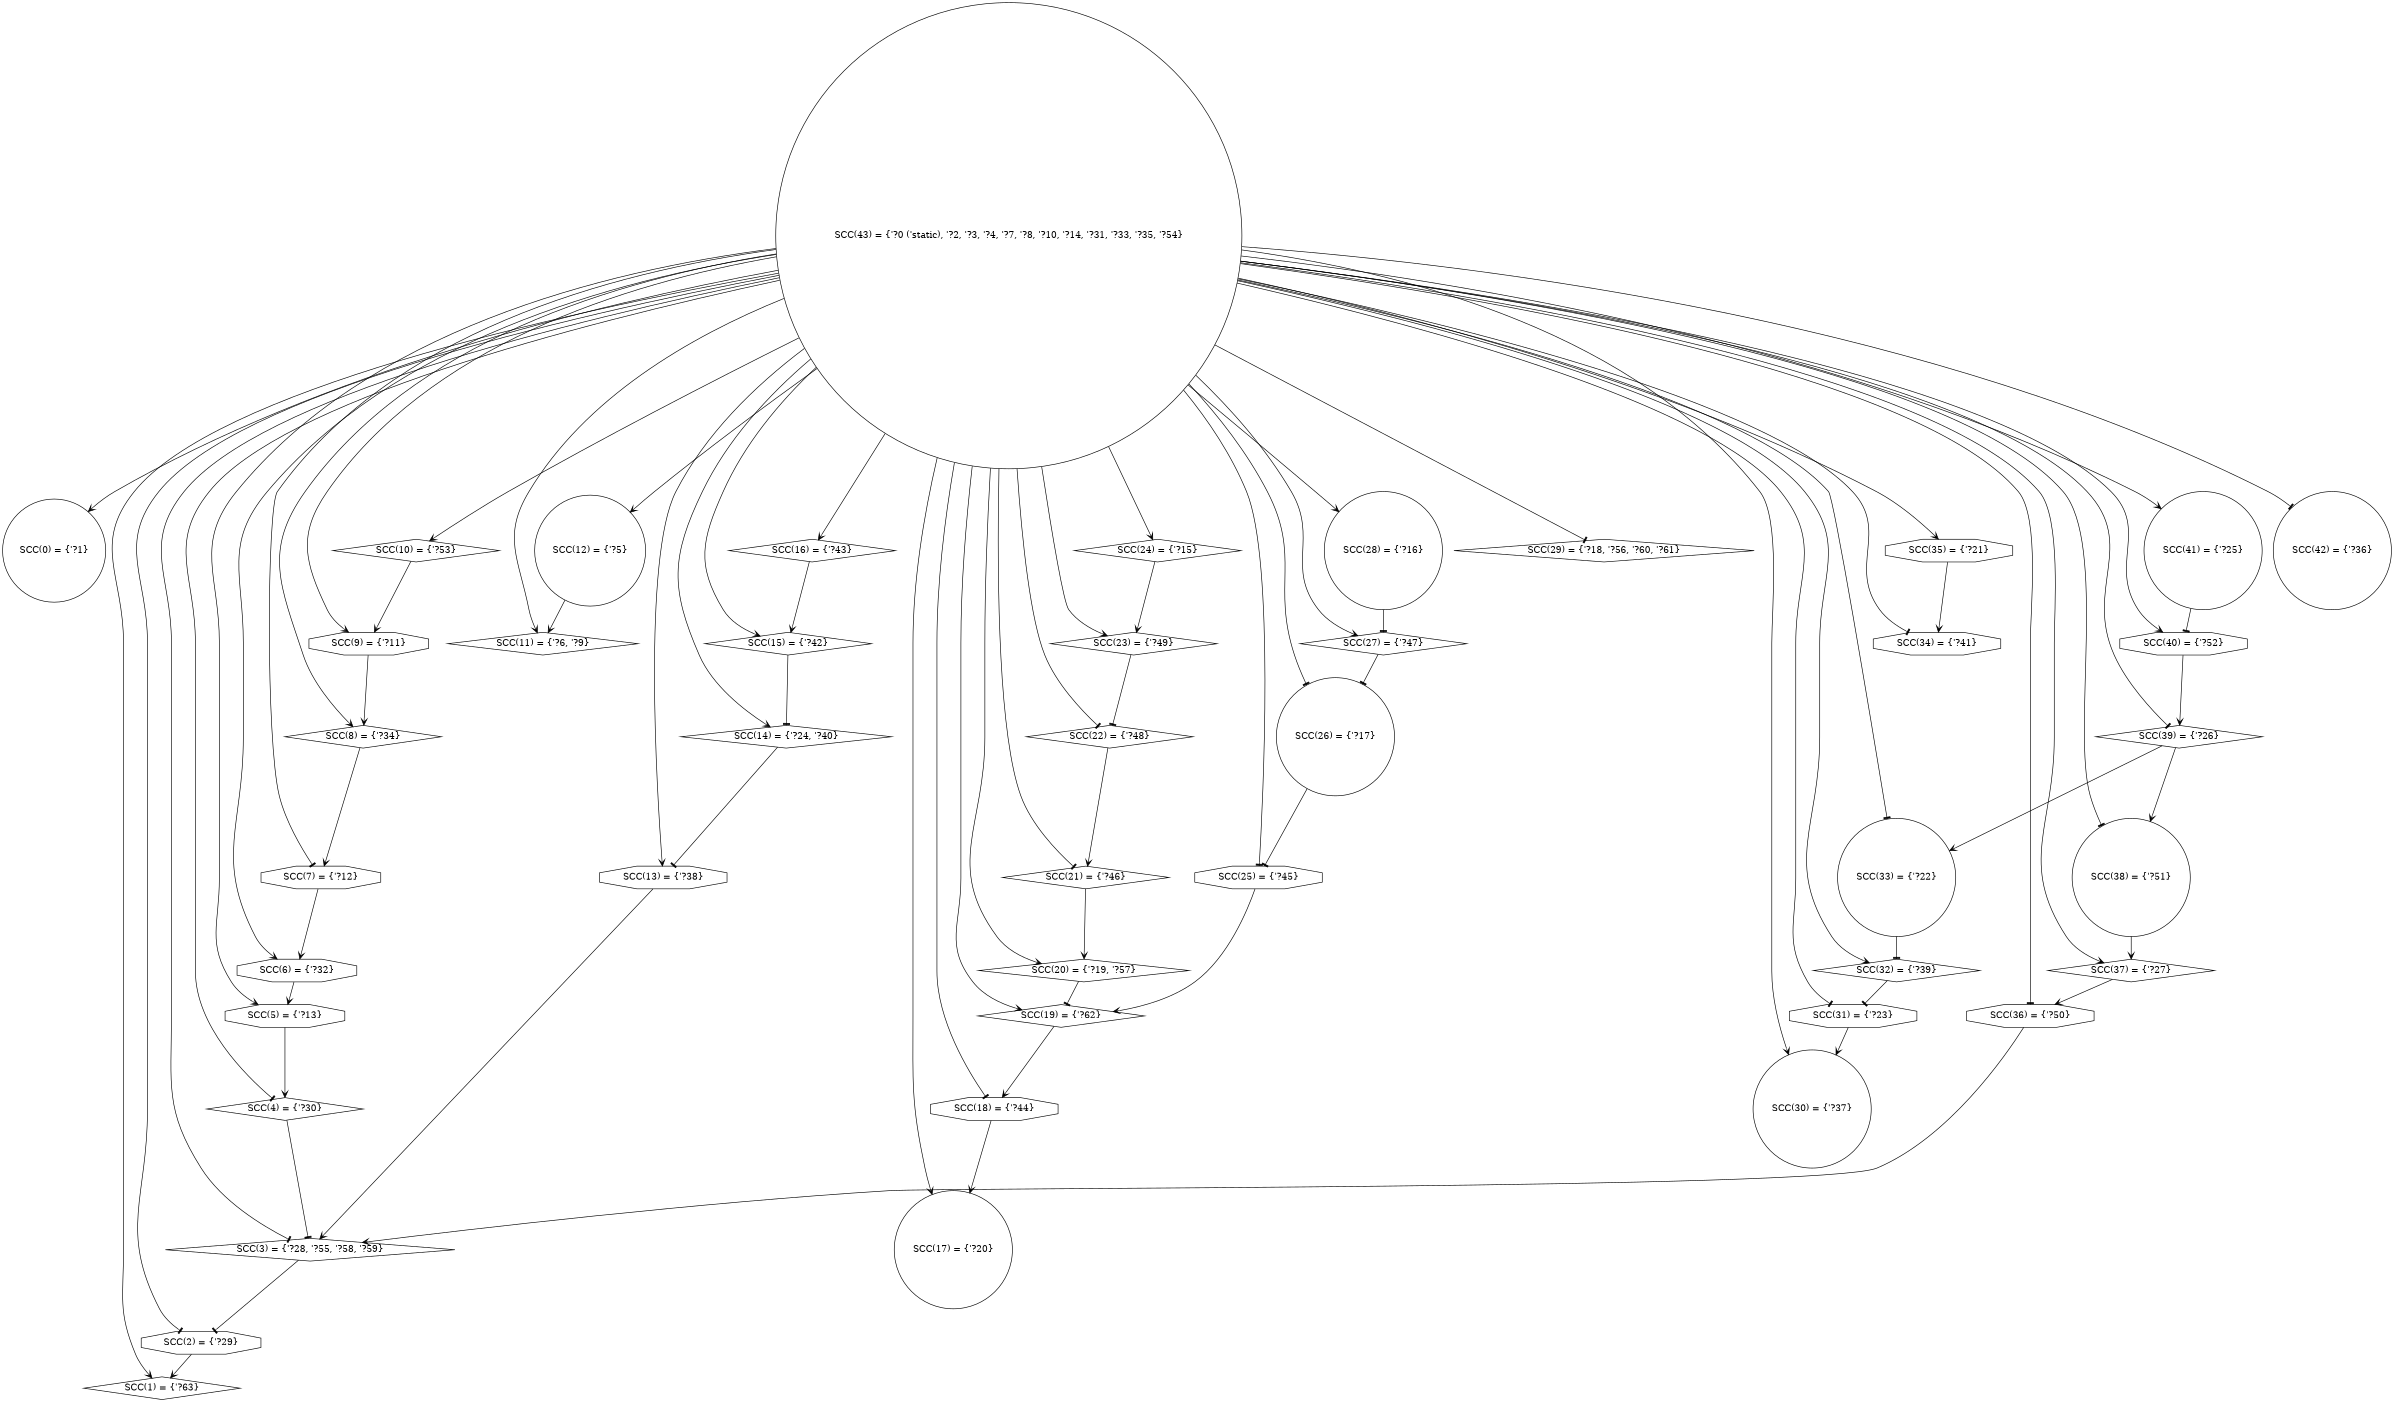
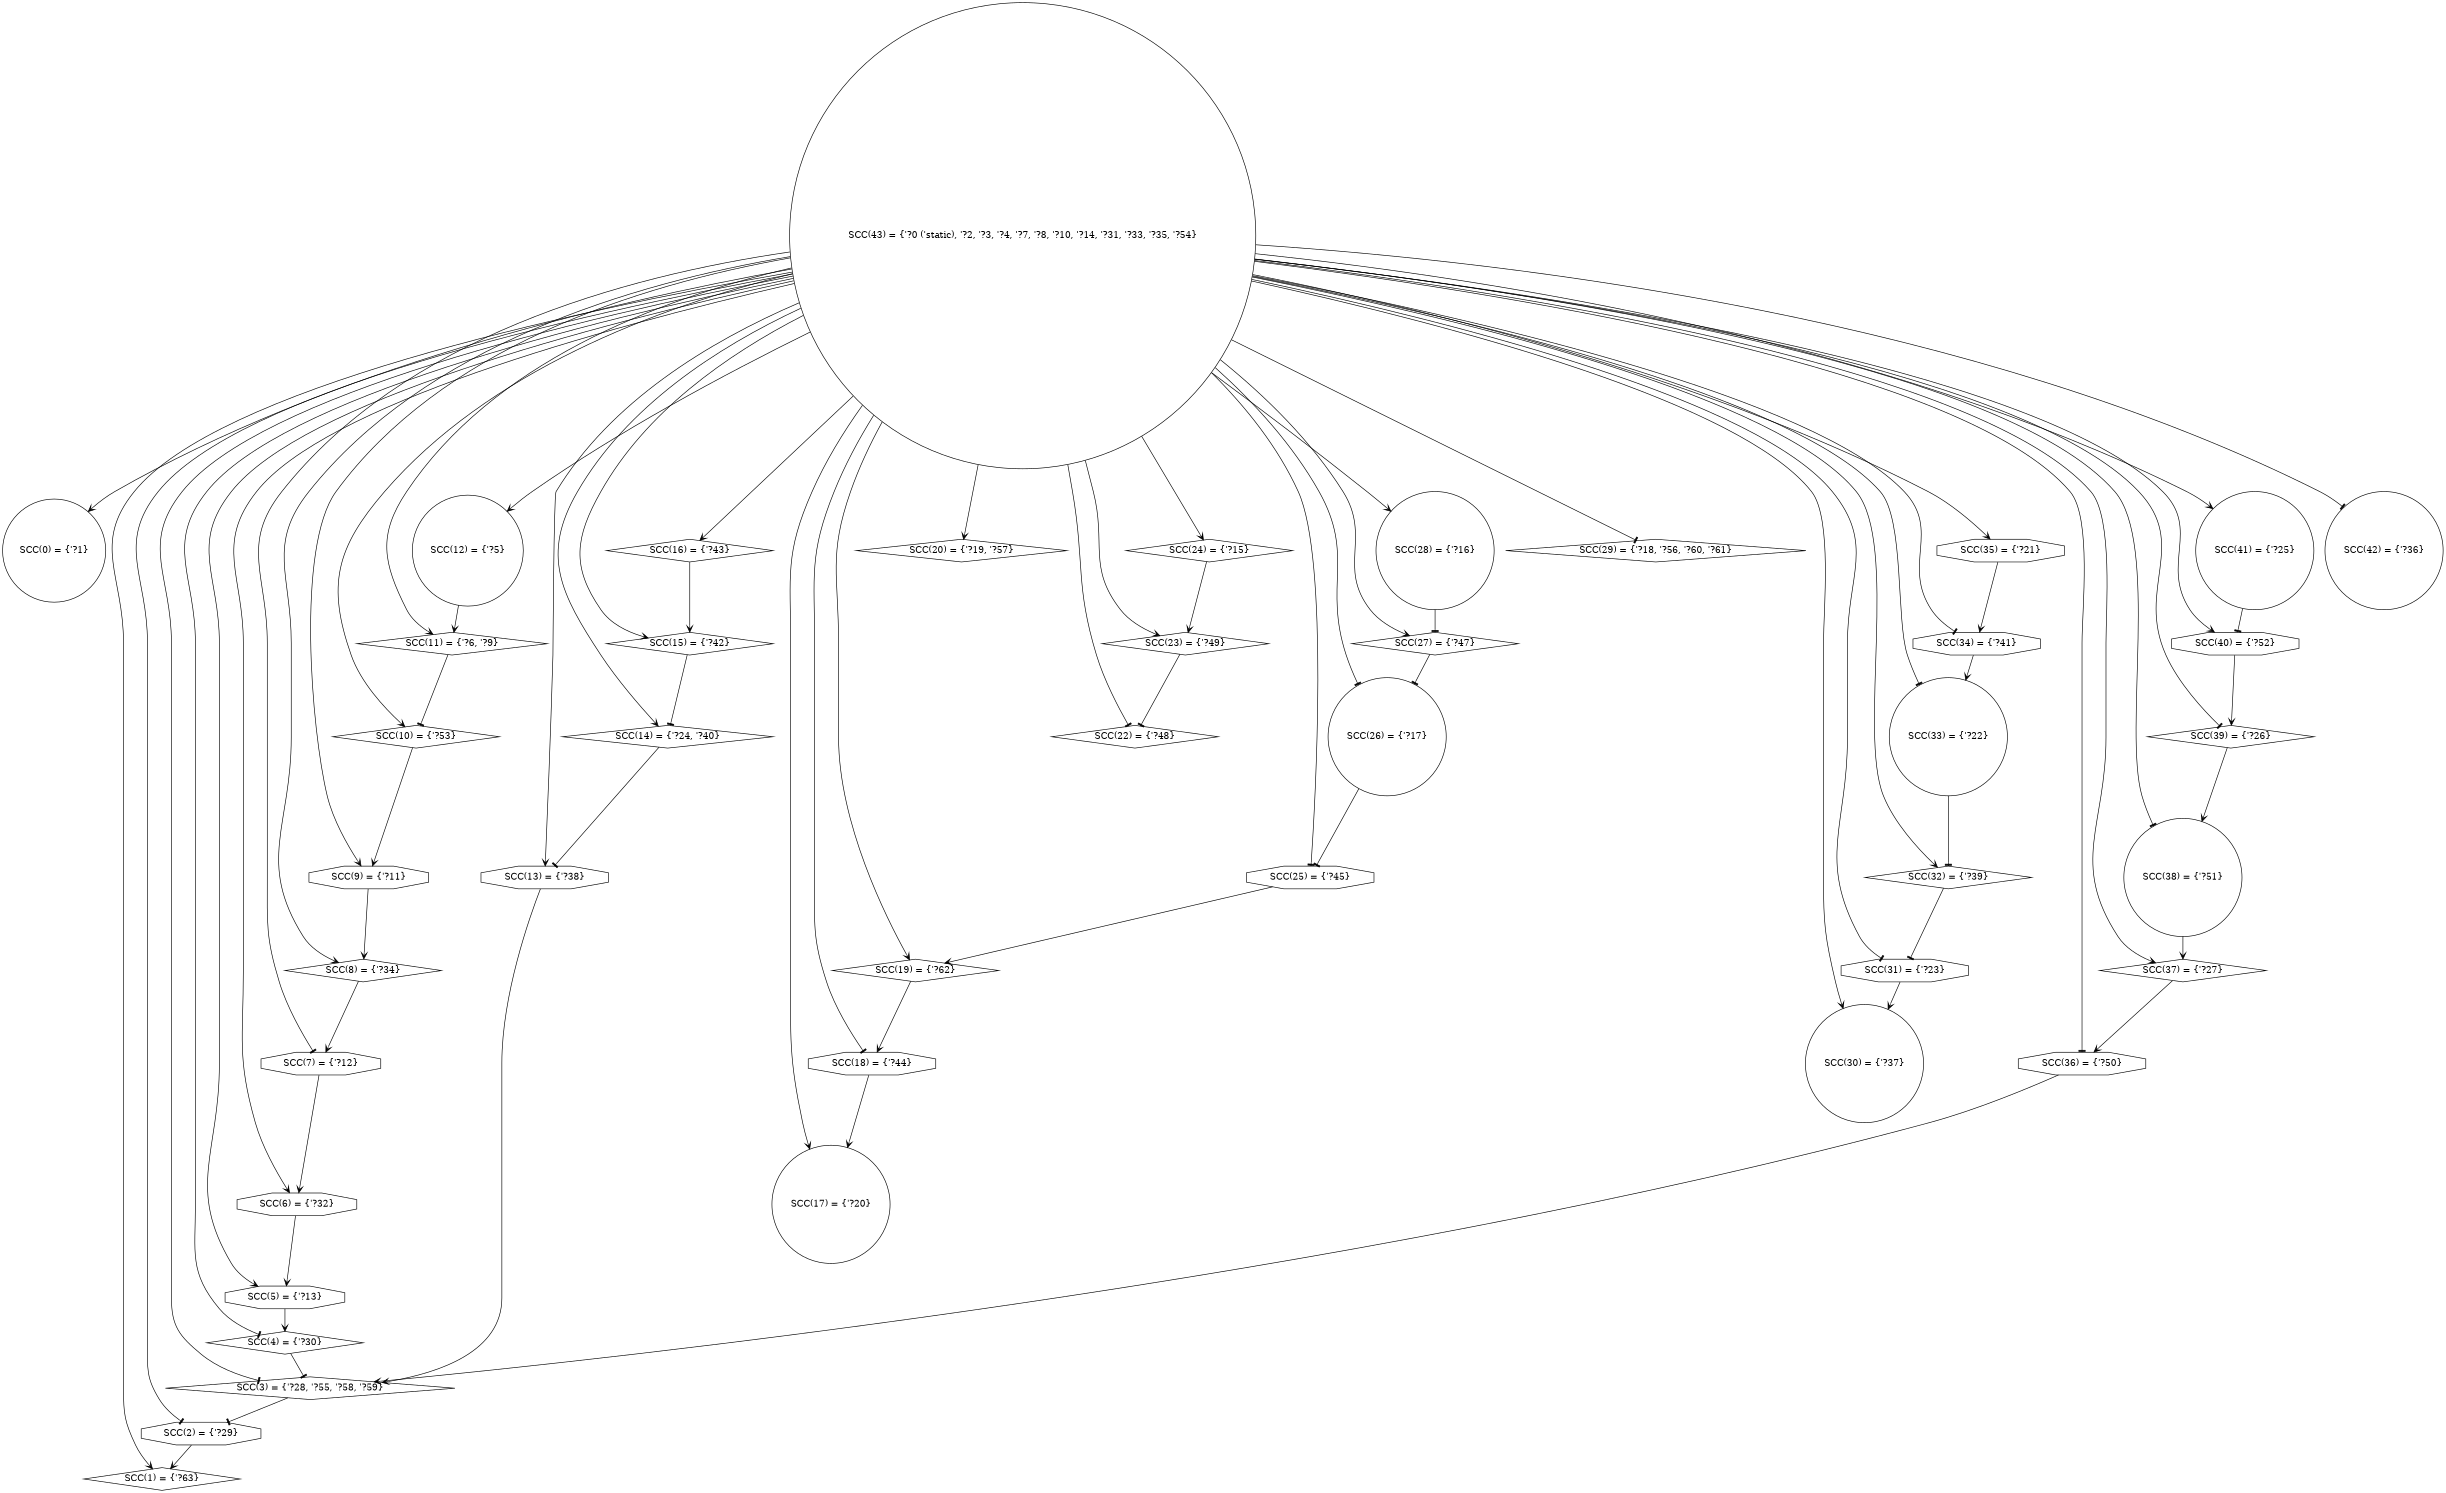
edge "SCC(11) = {'?6, '?9}" -> "SCC(10) = {'?53}": added
edge "SCC(39) = {'?26}" -> "SCC(33) = {'?22}": now "SCC(34) = {'?41}" -> "SCC(33) = {'?22}"
node "SCC(21) = {'?46}": removed
edge "SCC(20) = {'?19, '?57}" -> "SCC(19) = {'?62}": removed
